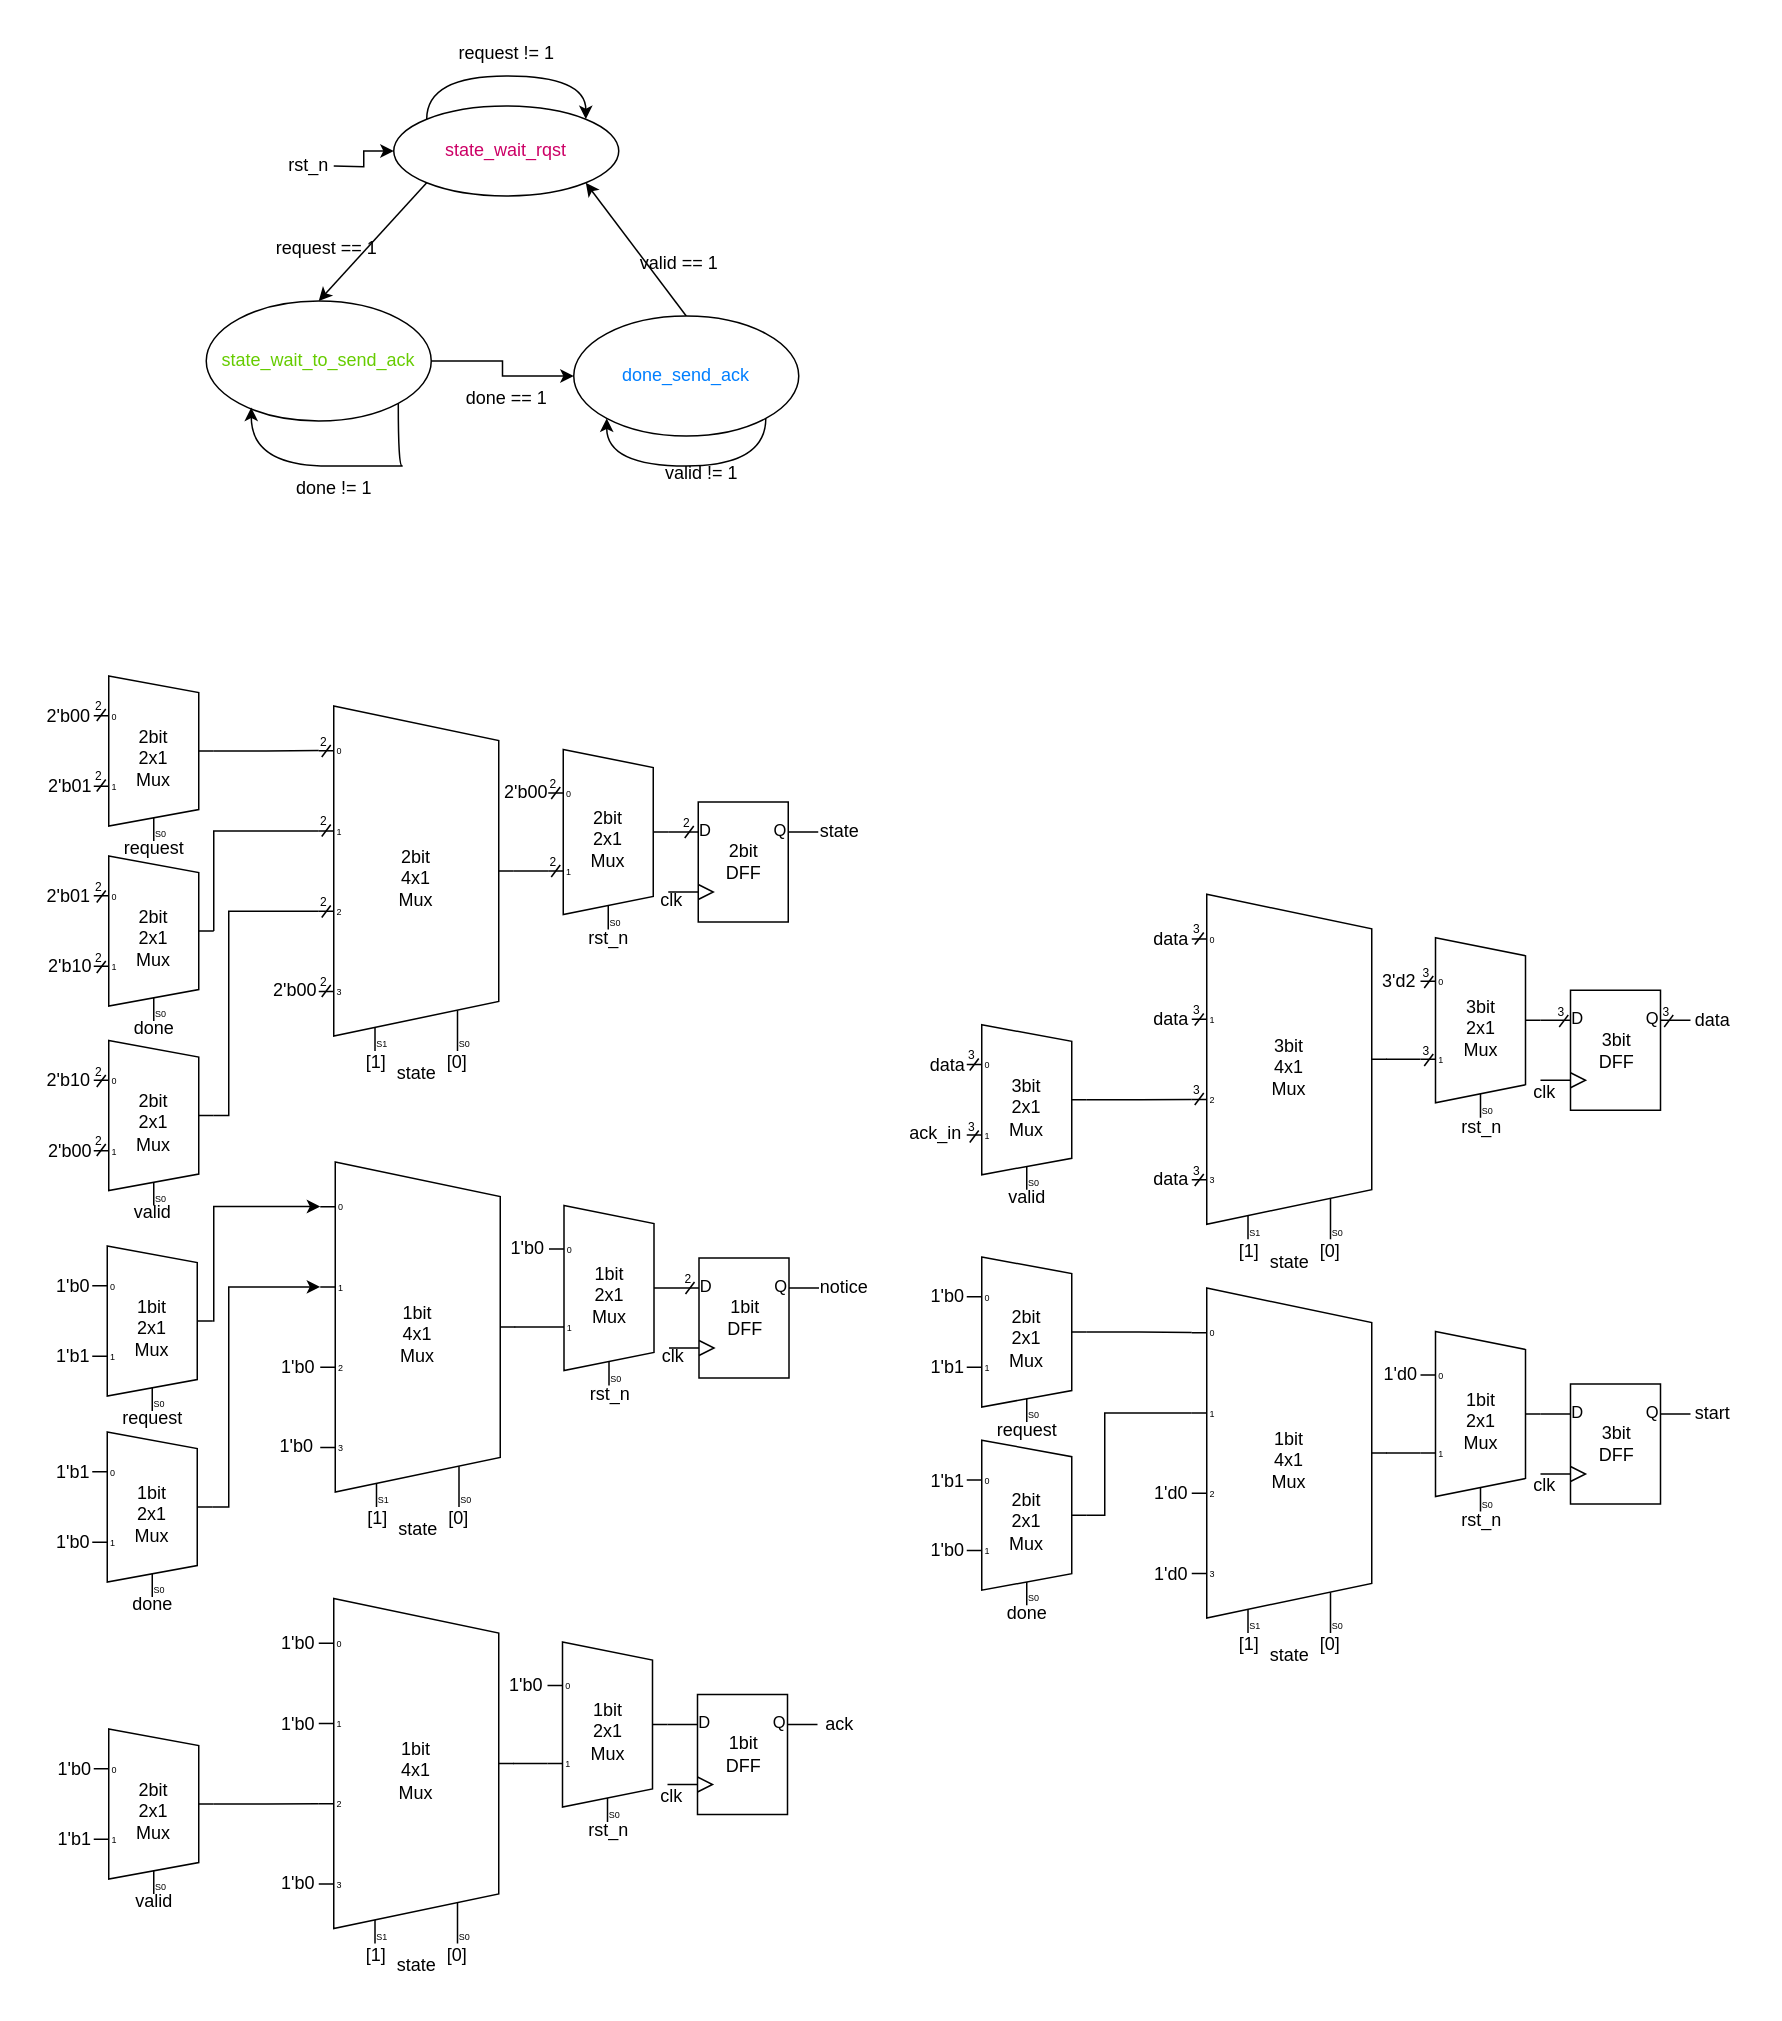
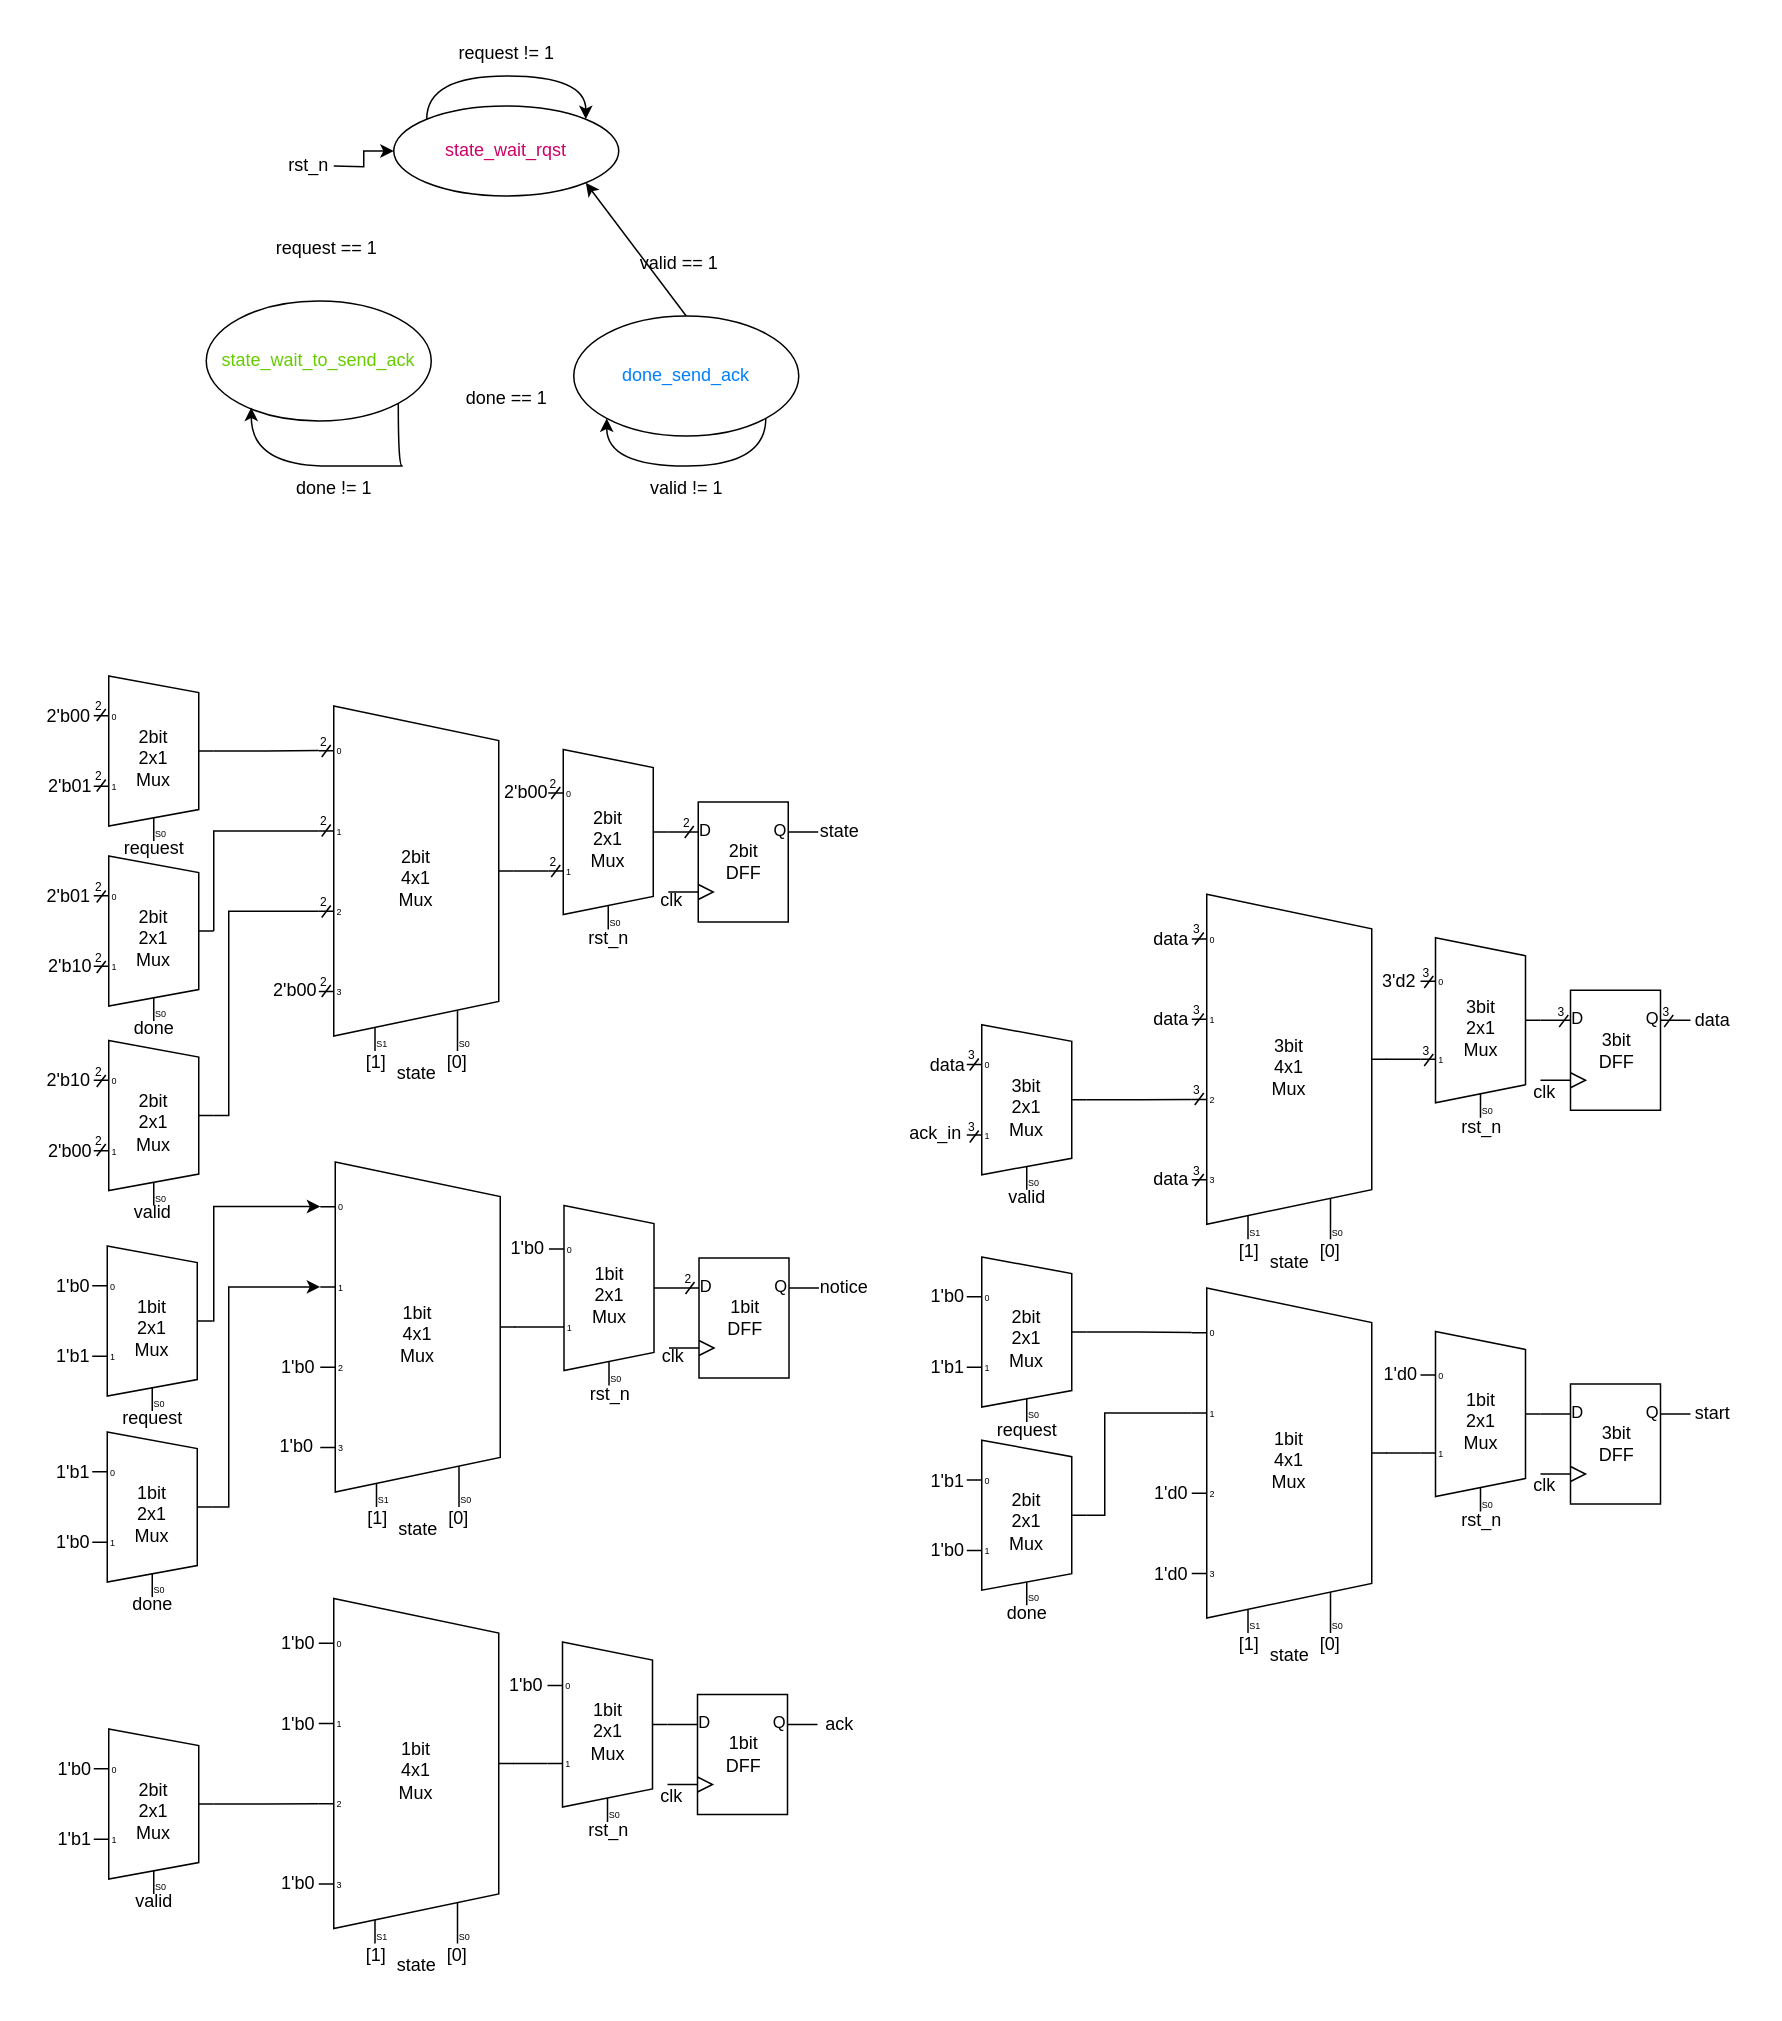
edge "state_wait_rqst" -> "state_wait_to_send_ack": removed
edge "state_wait_to_send_ack" -> "done_send_ack": removed
node "valid != 1": moved (701, 473) -> (686, 488)
